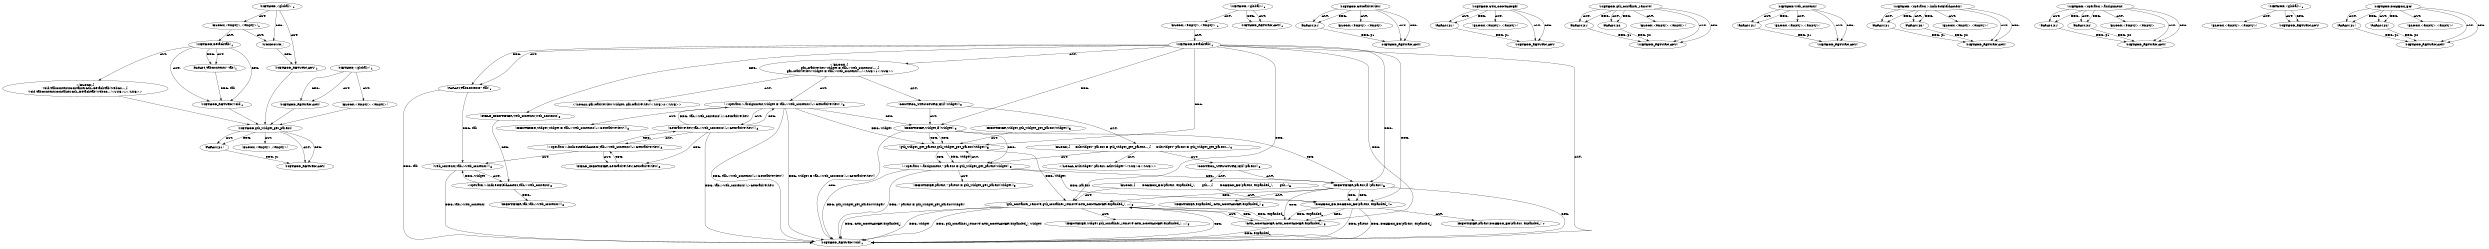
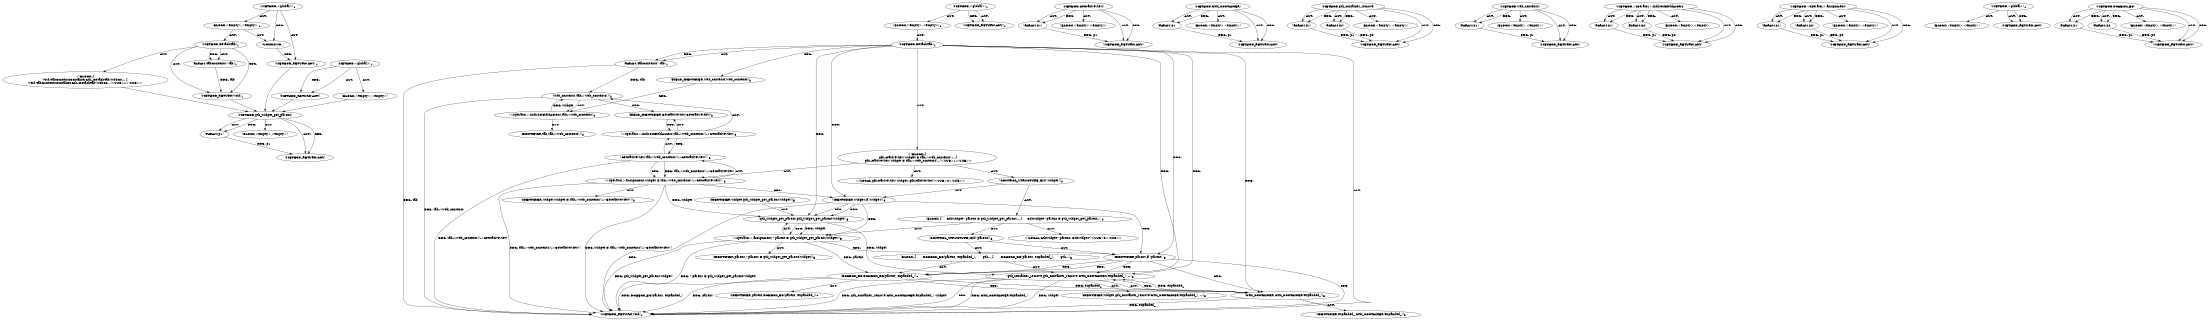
edge "(GetNativeView,tab->web_contents()->GetNativeView())" -> "(FIELD_IDENTIFIER,GetNativeView,GetNativeView)": now "(web_contents,tab->web_contents())" -> "(FIELD_IDENTIFIER,GetNativeView,GetNativeView)"
edge "(IDENTIFIER,widget,if (widget))" -> "(IDENTIFIER,parent,if (parent))": label "CFG: " -> "CDG: "
edge "(IDENTIFIER,parent,if (parent))" -> "(IDENTIFIER,expanded_,GTK_CONTAINER(expanded_))": now "(GTK_CONTAINER,GTK_CONTAINER(expanded_))" -> "(IDENTIFIER,expanded_,GTK_CONTAINER(expanded_))"
edge "(<operator>.indirectFieldAccess,tab->web_contents)" -> "(IDENTIFIER,tab,tab->web_contents())": label "DDG: " -> "AST: "
